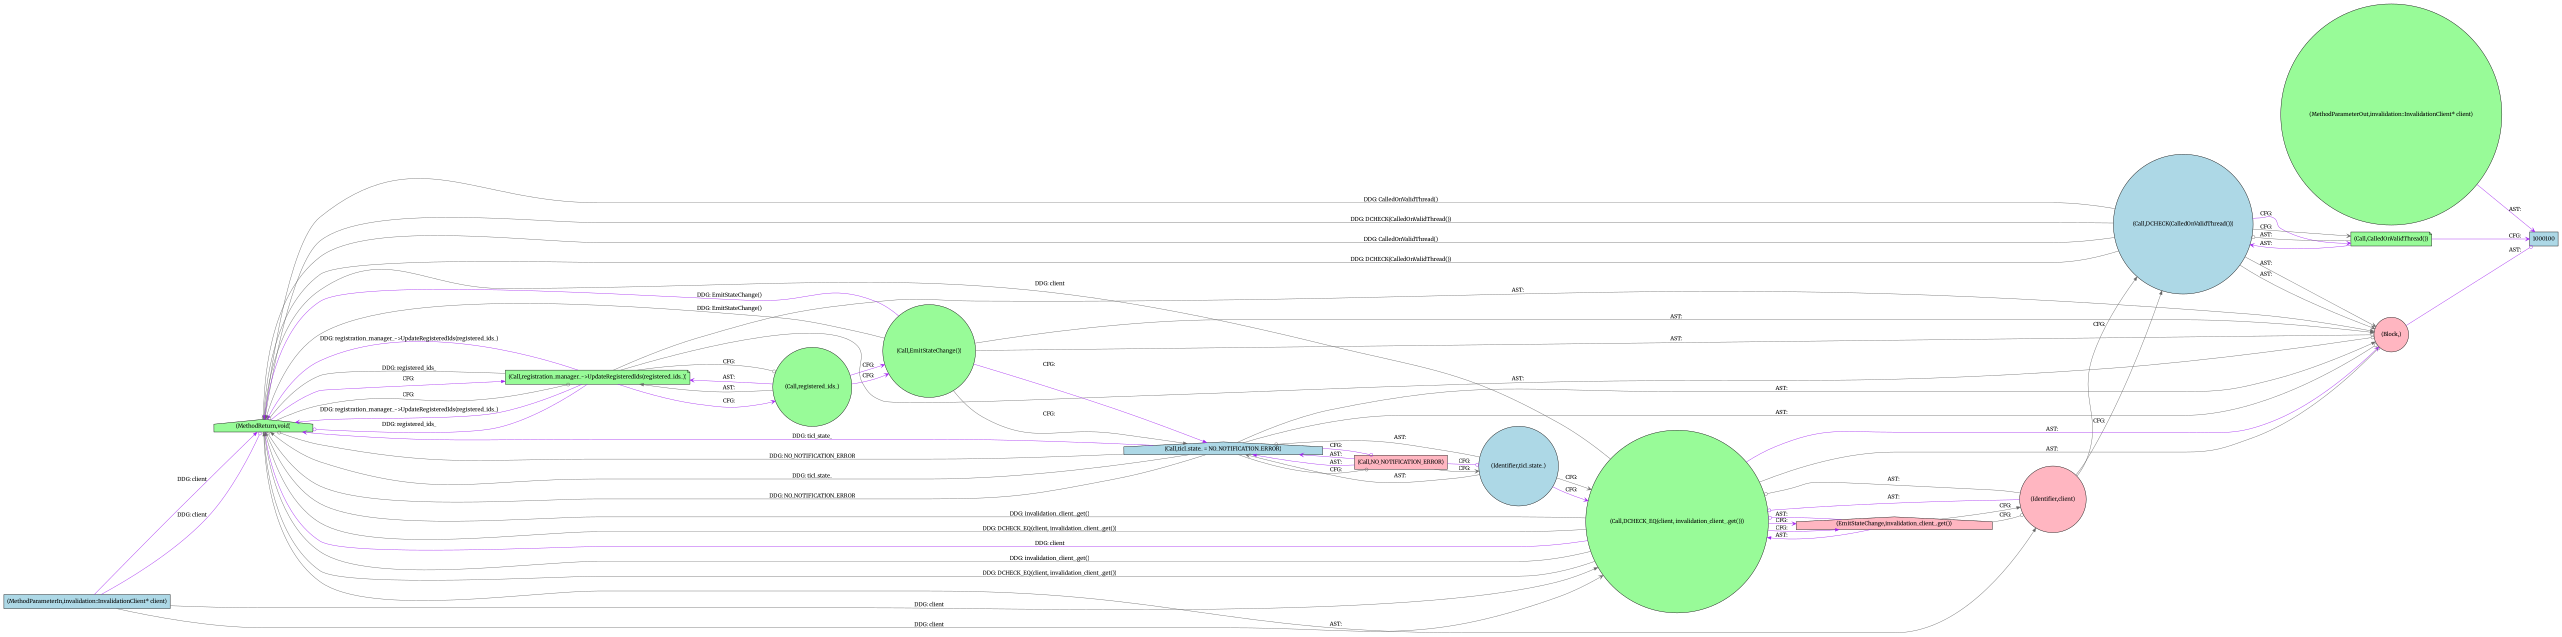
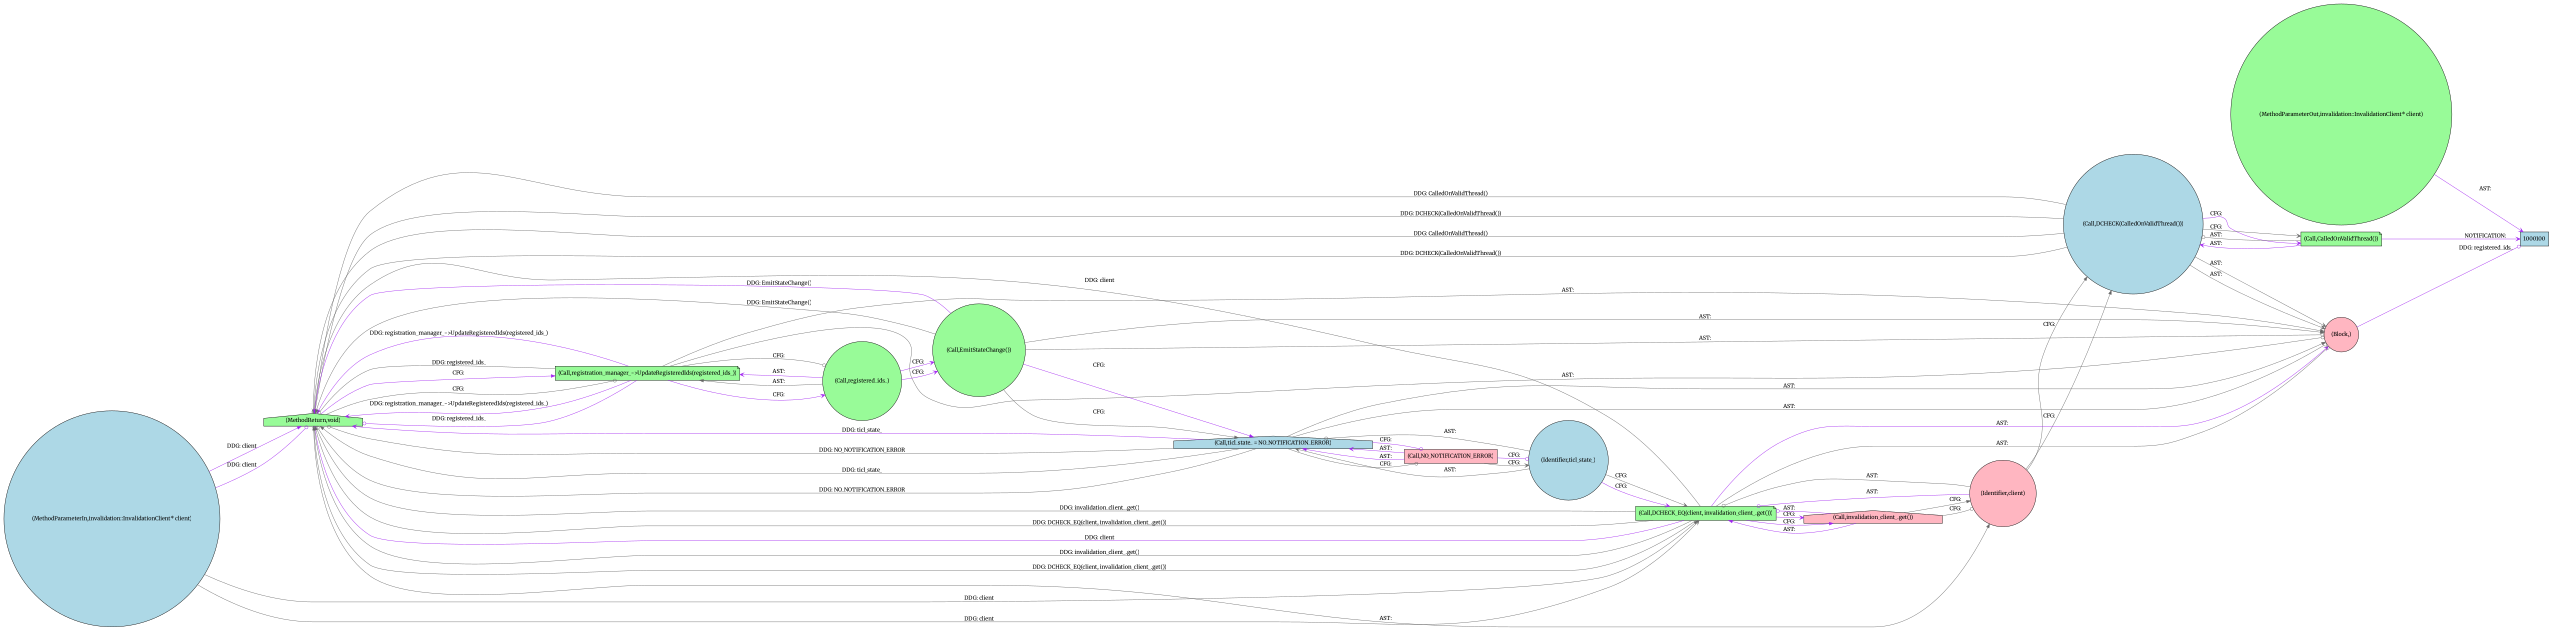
edge "(Call,CalledOnValidThread())" -> "1000100": label "CFG: " -> "NOTIFICATION: "
edge "(Block,)" -> "1000100": label "AST: " -> "DDG: registered_ids_"
node "(Call,DCHECK_EQ(client, invalidation_client_.get()))": shape circle -> note
node "(EmitStateChange,invalidation_client_.get())": label "(EmitStateChange,invalidation_client_.get())" -> "(Call,invalidation_client_.get())"
node "(MethodParameterIn,invalidation::InvalidationClient* client)": shape box -> circle
